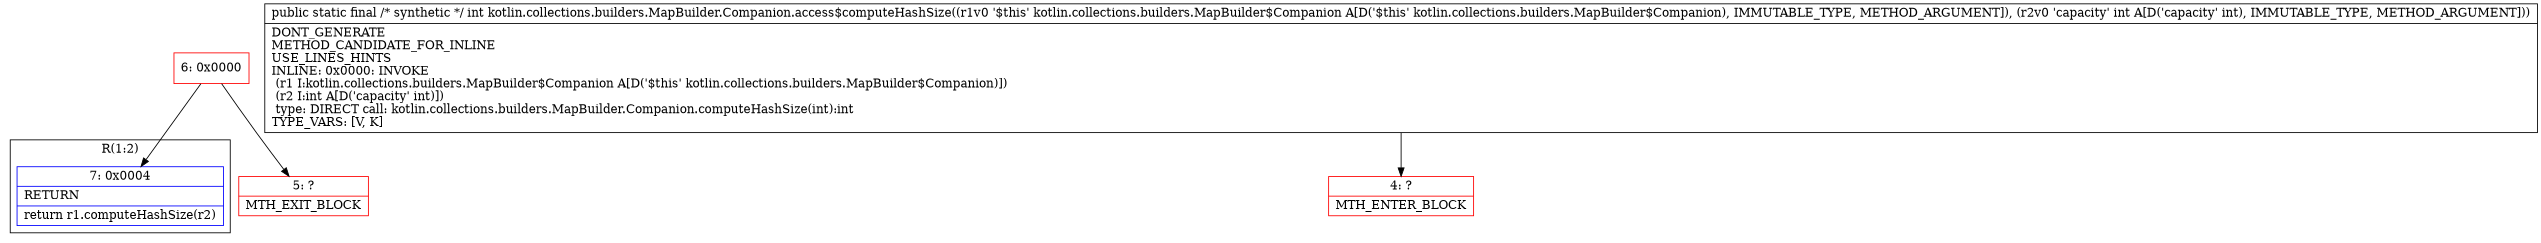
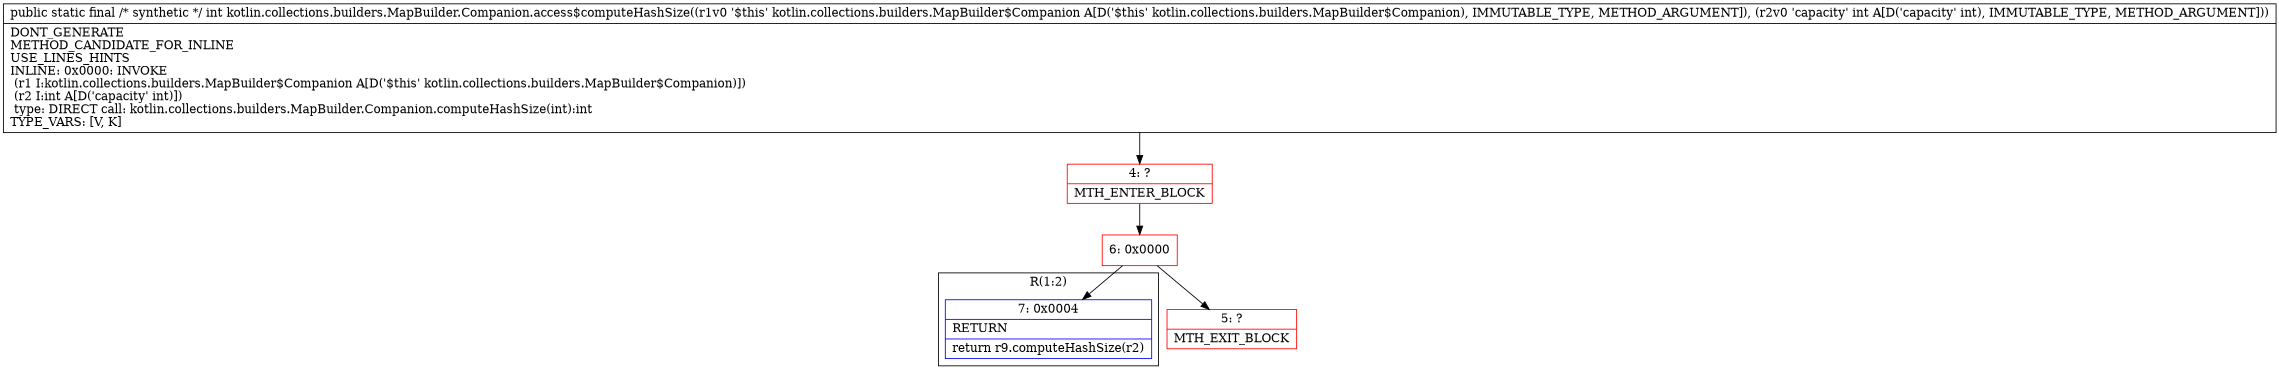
node "7: 0x0004": text "return r1.computeHashSize(r2)" -> "return r9.computeHashSize(r2)"
edge "4: ?" -> "6: 0x0000": added
